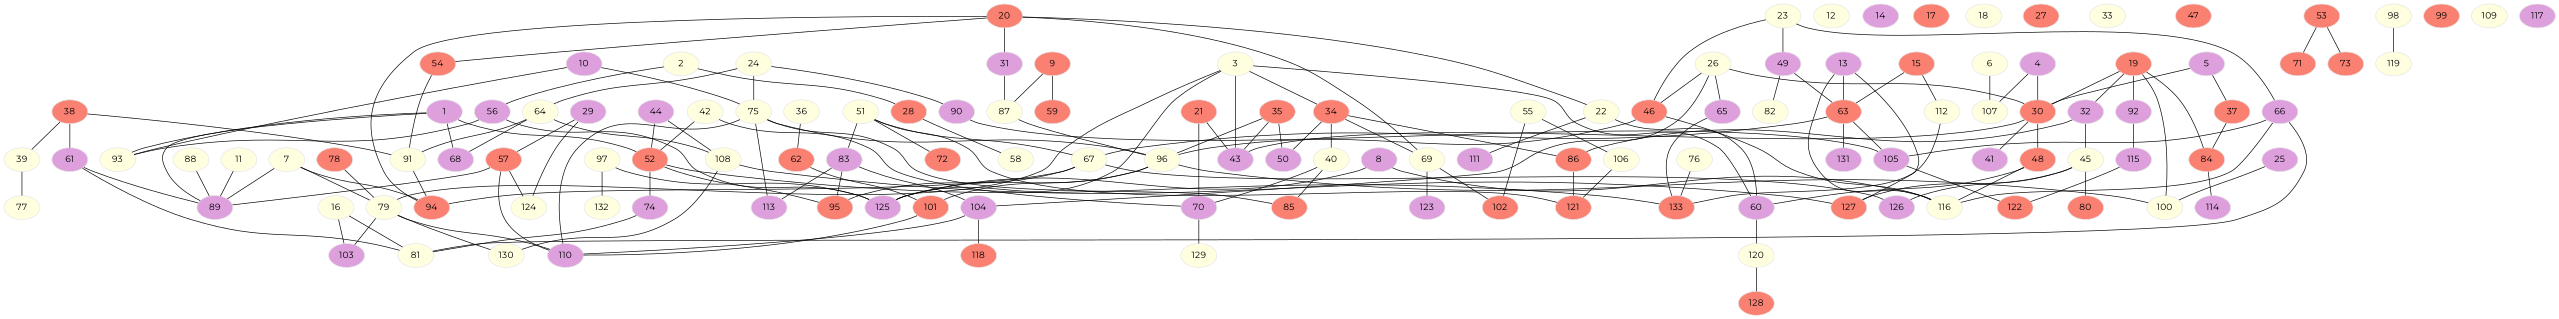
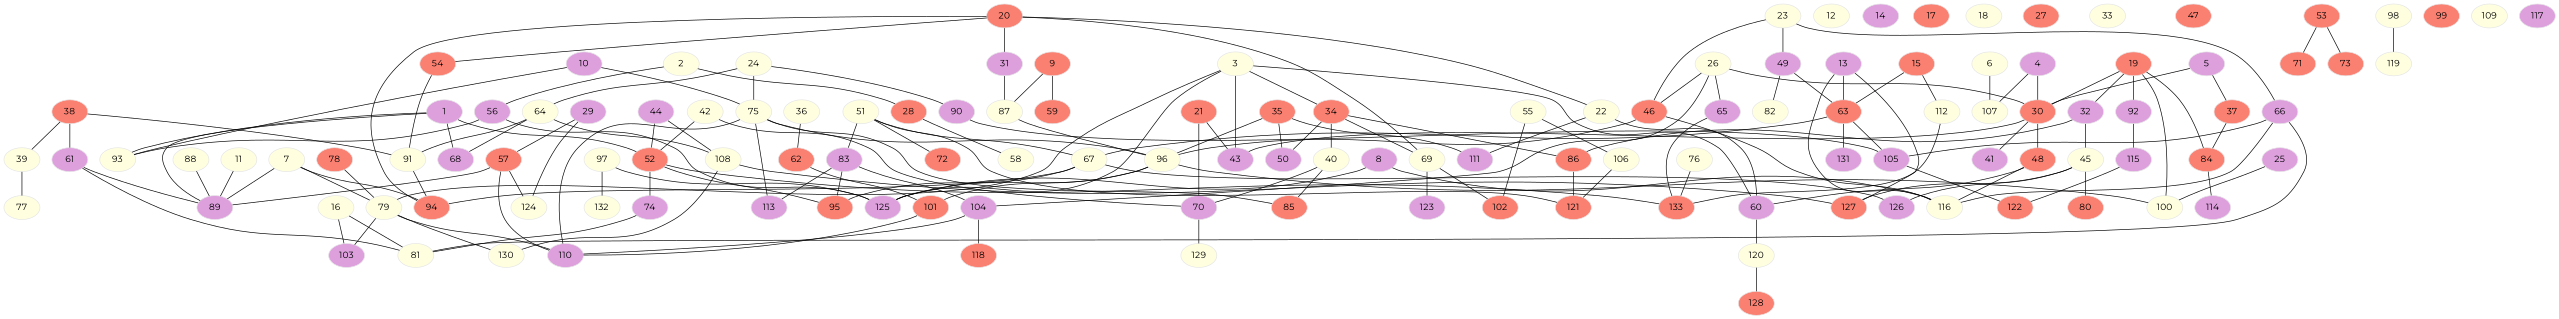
edge "35" -- "43": now "35" -- "111"
